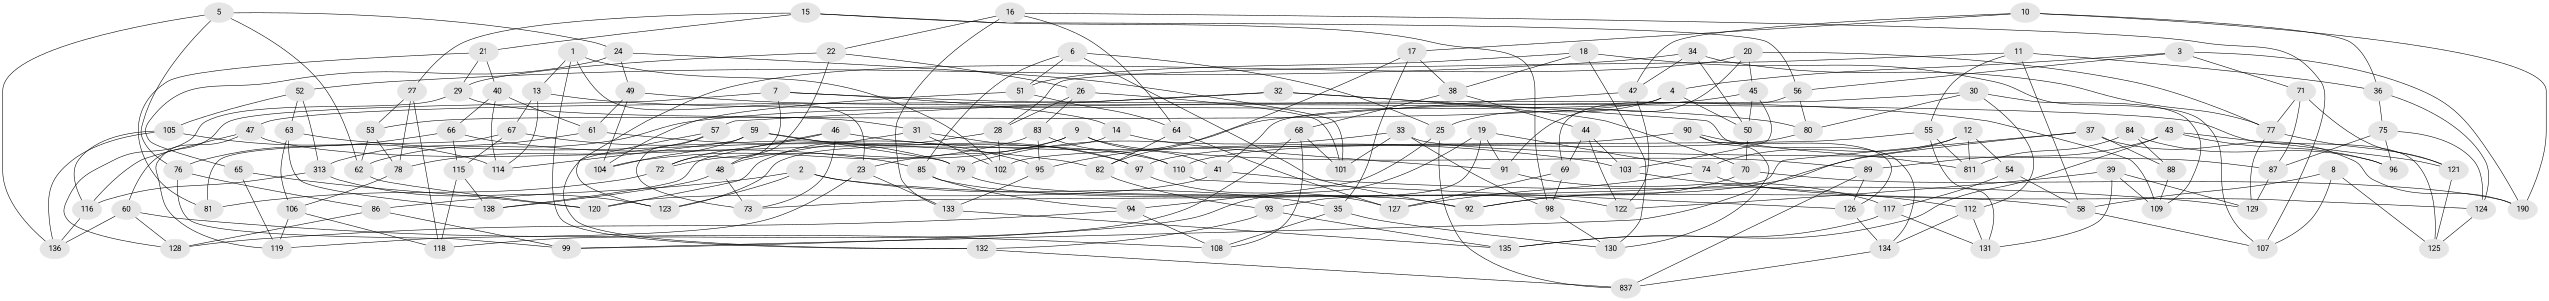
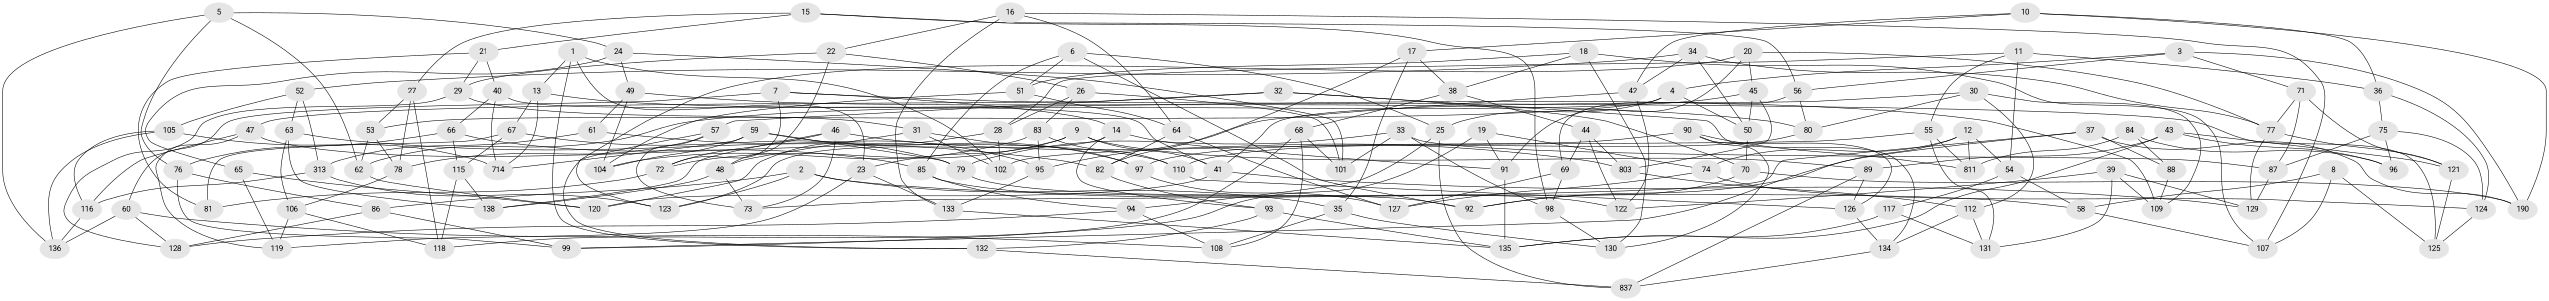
edge "40" -- "61": now "40" -- "41"
edge "11" -- "58": now "11" -- "54"
node "114": label "114" -> "714"
node "103": label "103" -> "803"
edge "91" -- "117": now "91" -- "135"
edge "19" -- "93": now "14" -- "93"
